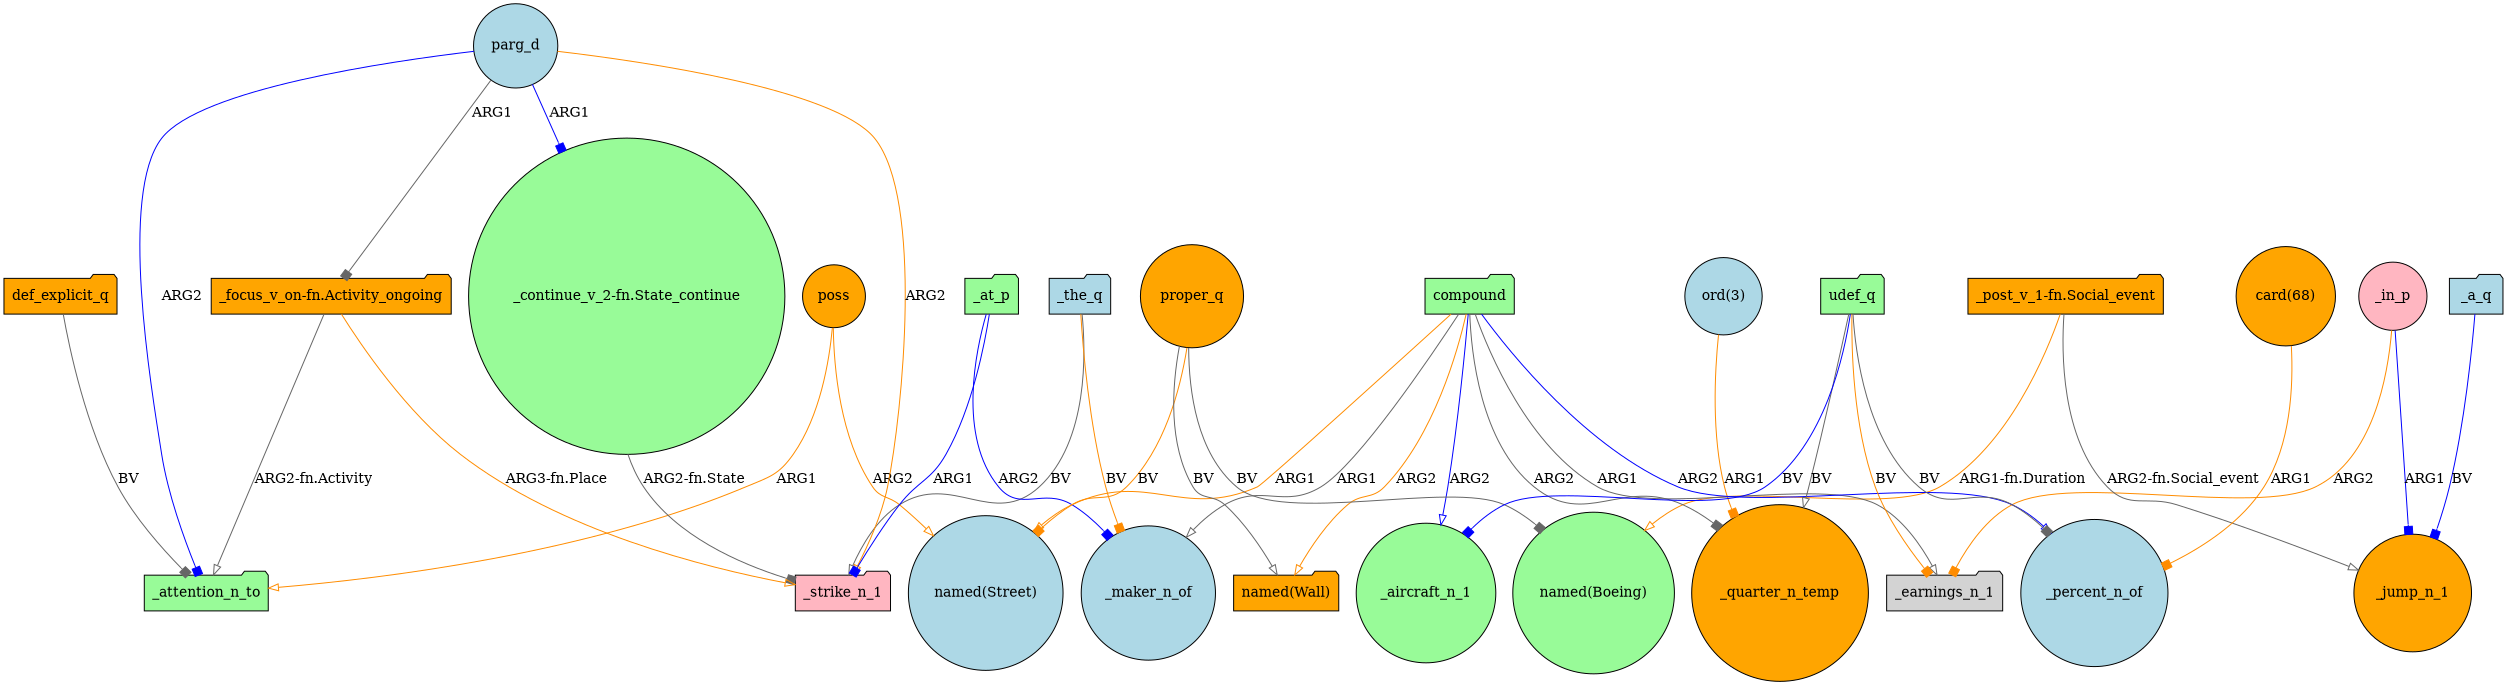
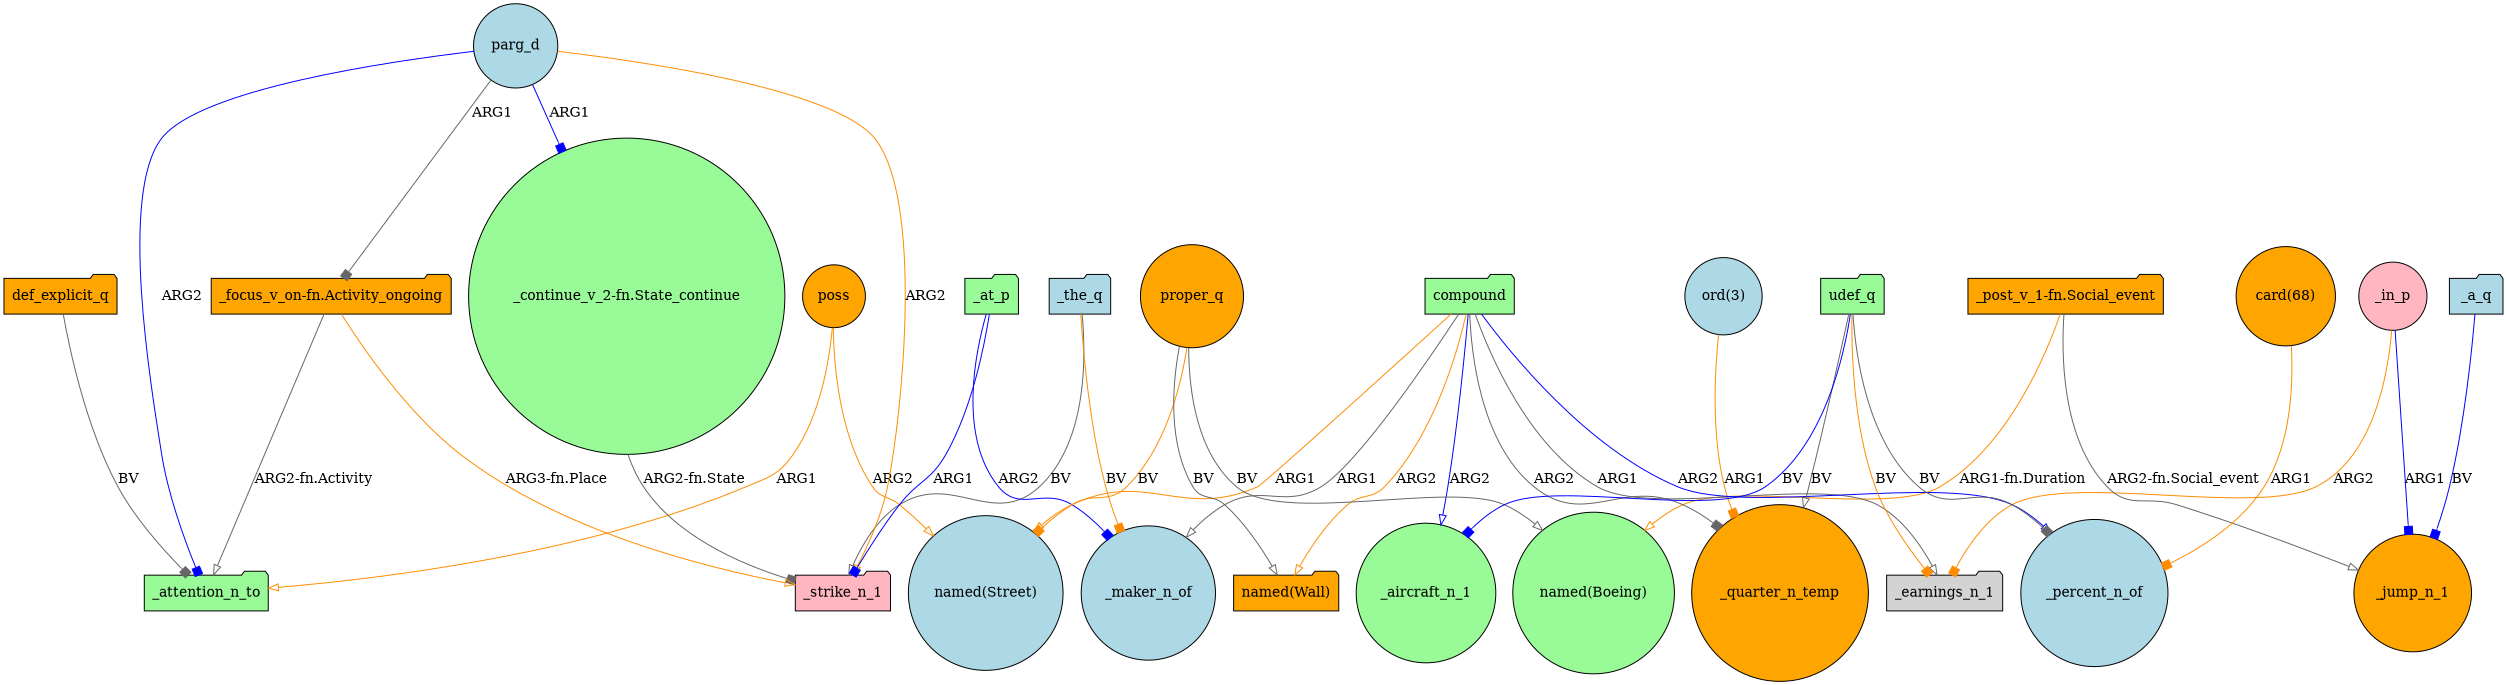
edge "proper_q" -> "named(Boeing)": arrowhead box -> onormal
